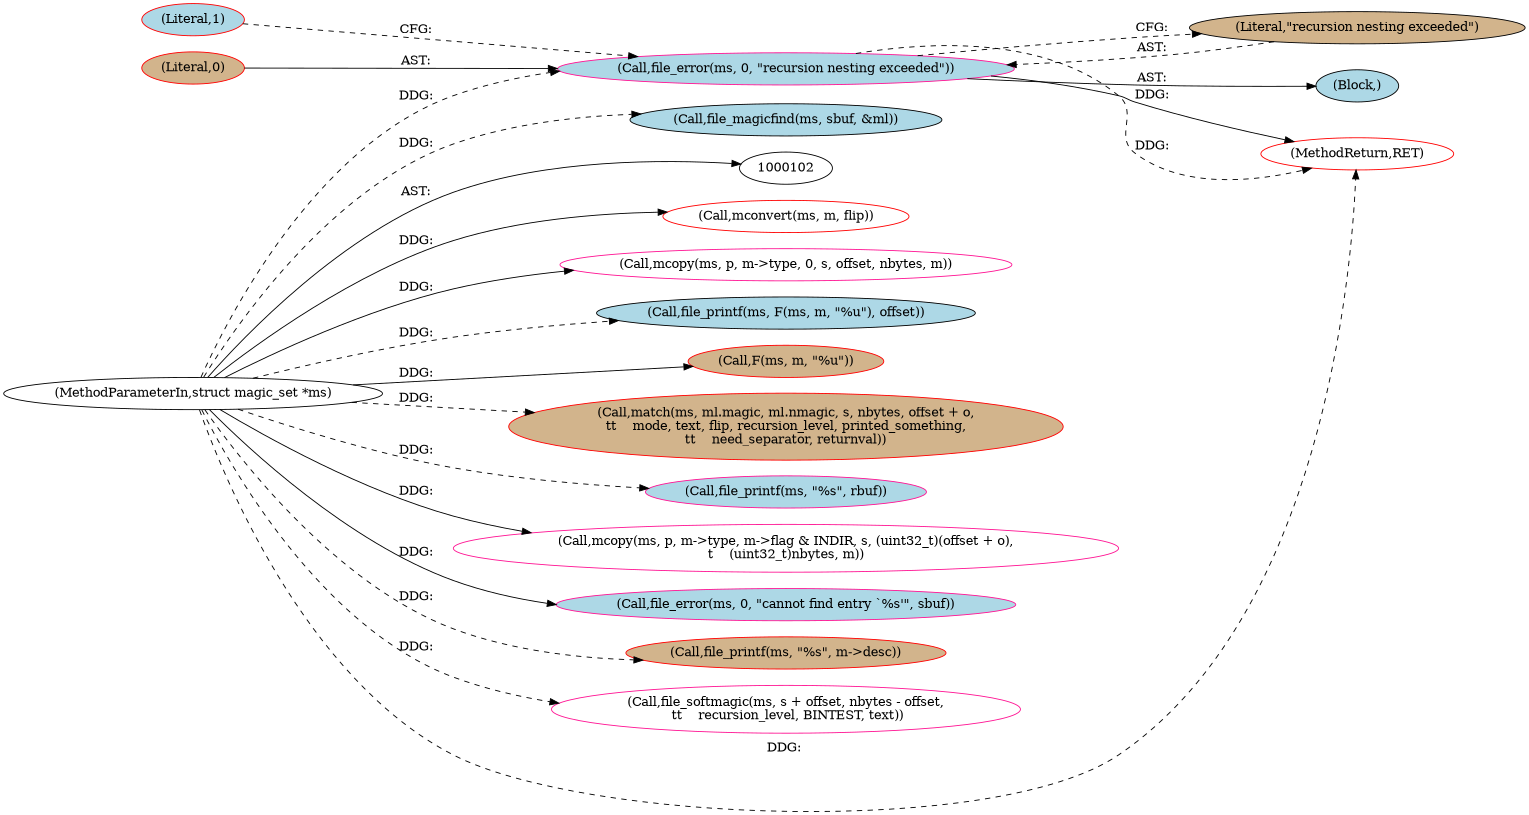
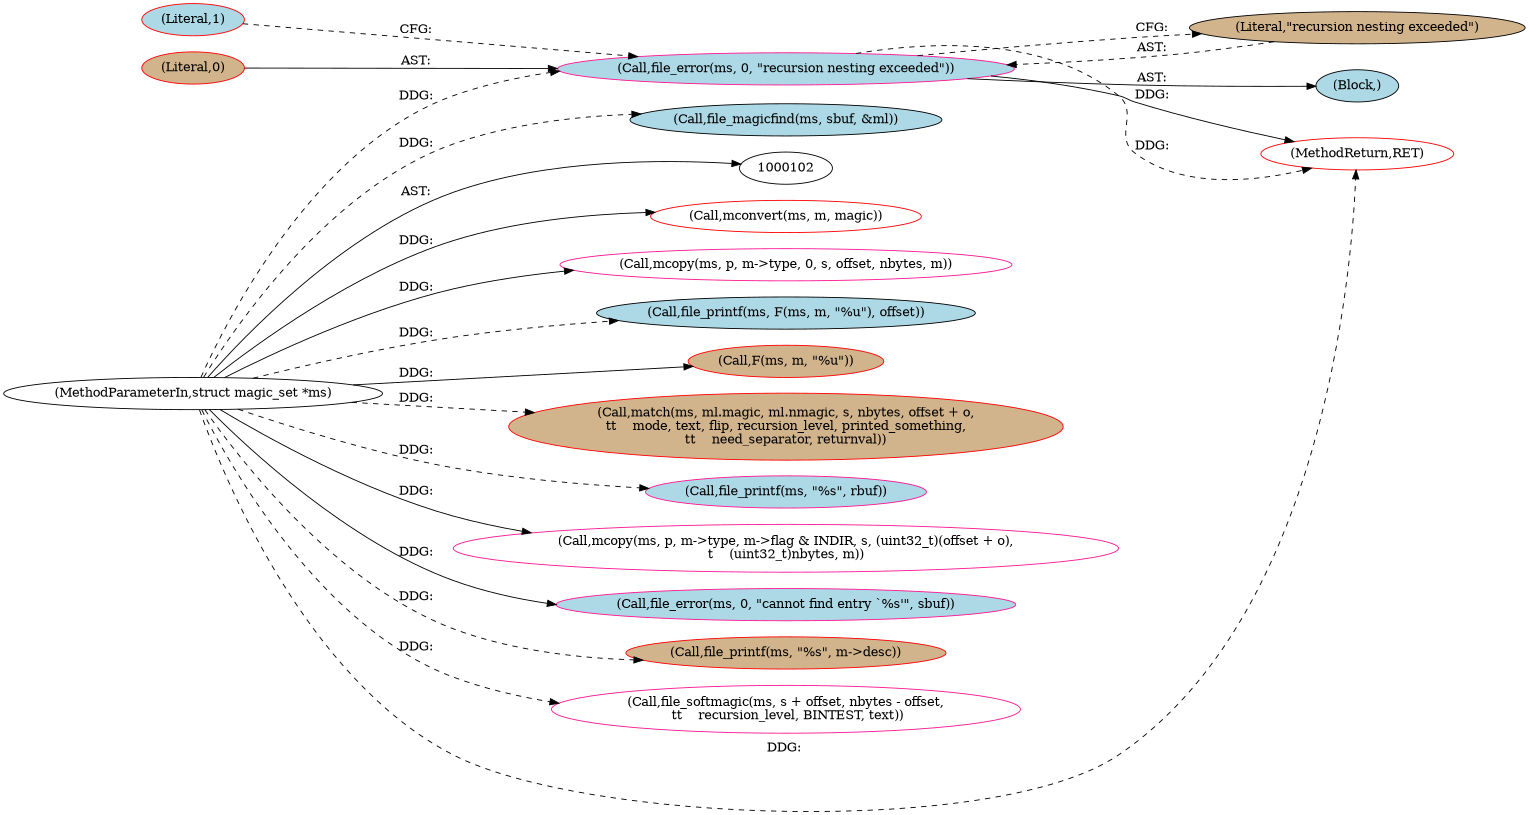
node "(Call,mconvert(ms, m, flip))": label "(Call,mconvert(ms, m, flip))" -> "(Call,mconvert(ms, m, magic))"
